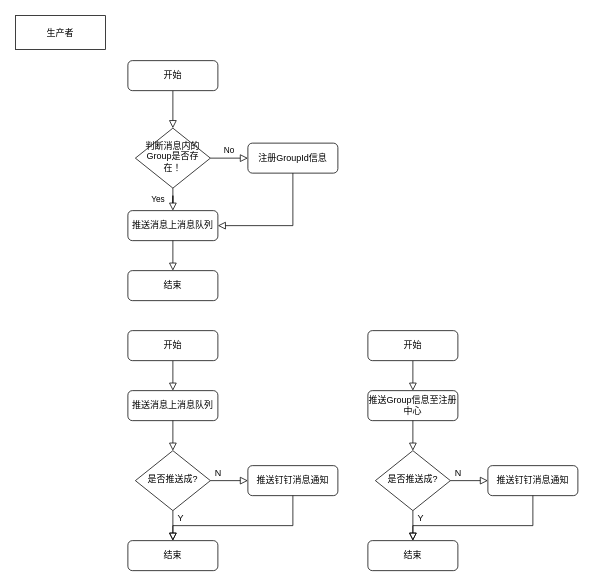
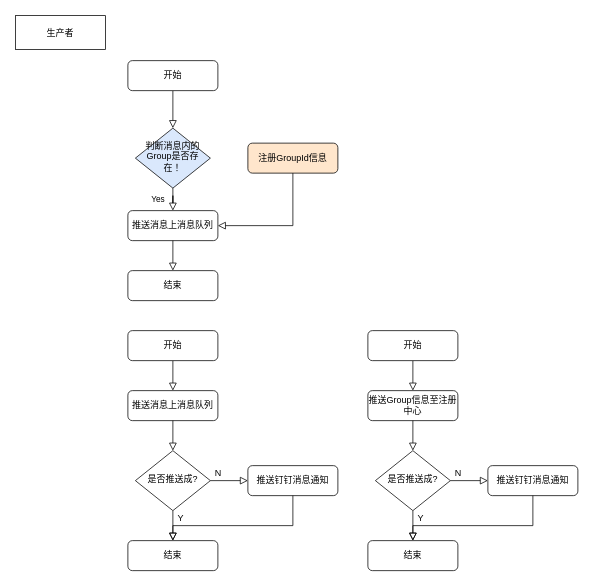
node "判断消息内的Group是否存在！": fillcolor #ffffff -> #dae8fc
edge "判断消息内的Group是否存在！" -> "注册GroupId信息": removed, label "No"
node "注册GroupId信息": fillcolor #ffffff -> #ffe6cc
